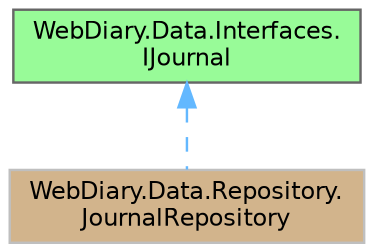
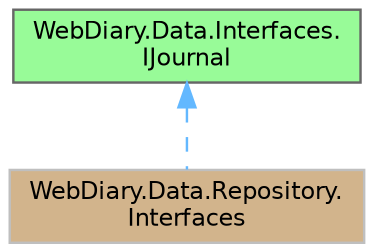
node "WebDiary.Data.Repository. JournalRepository": label "WebDiary.Data.Repository. JournalRepository" -> "WebDiary.Data.Repository. Interfaces"
